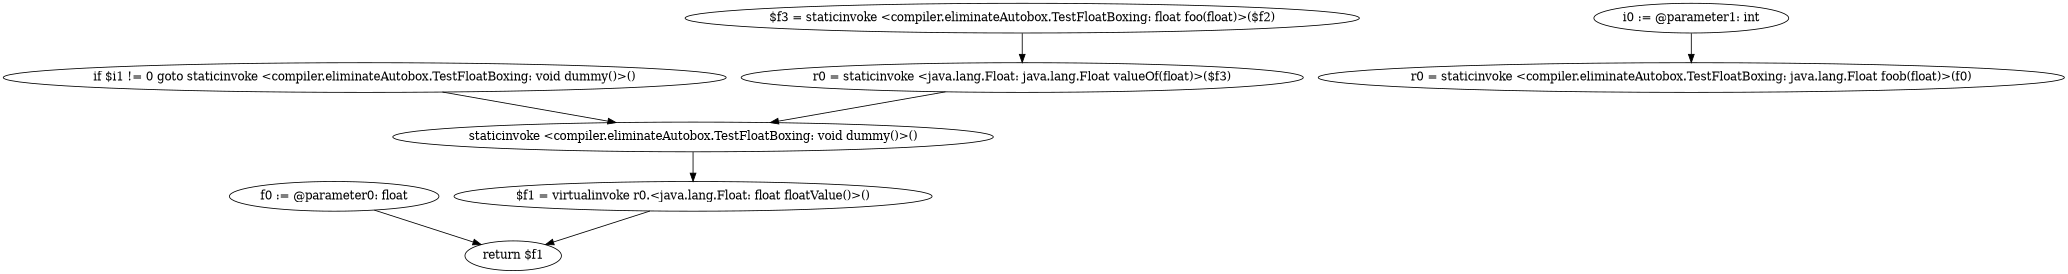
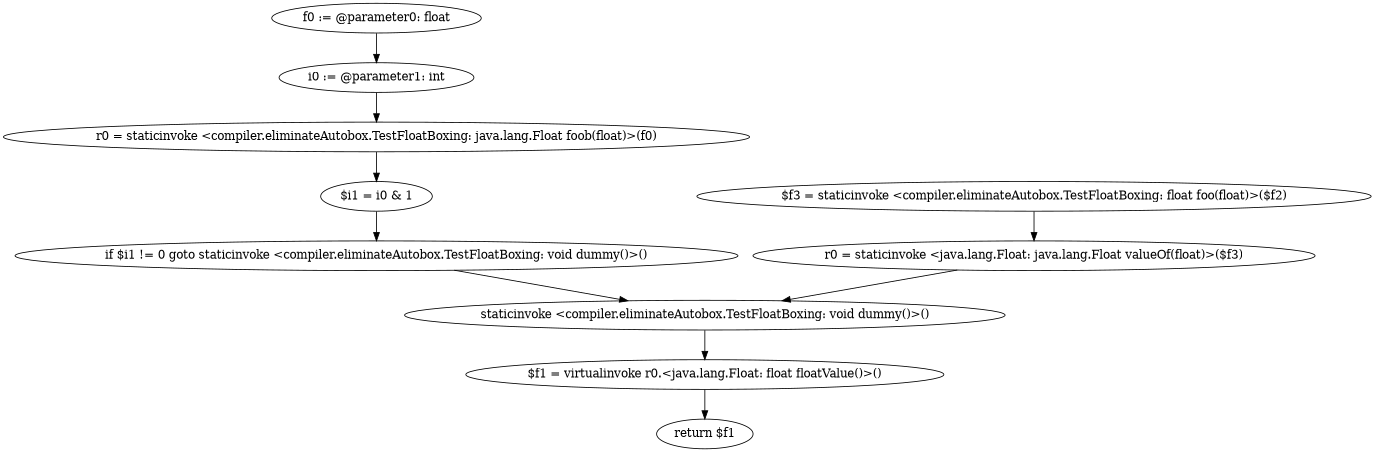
node "$i1 = i0 & 1": added
edge "f0 := @parameter0: float" -> "return $f1": now "f0 := @parameter0: float" -> "i0 := @parameter1: int"
